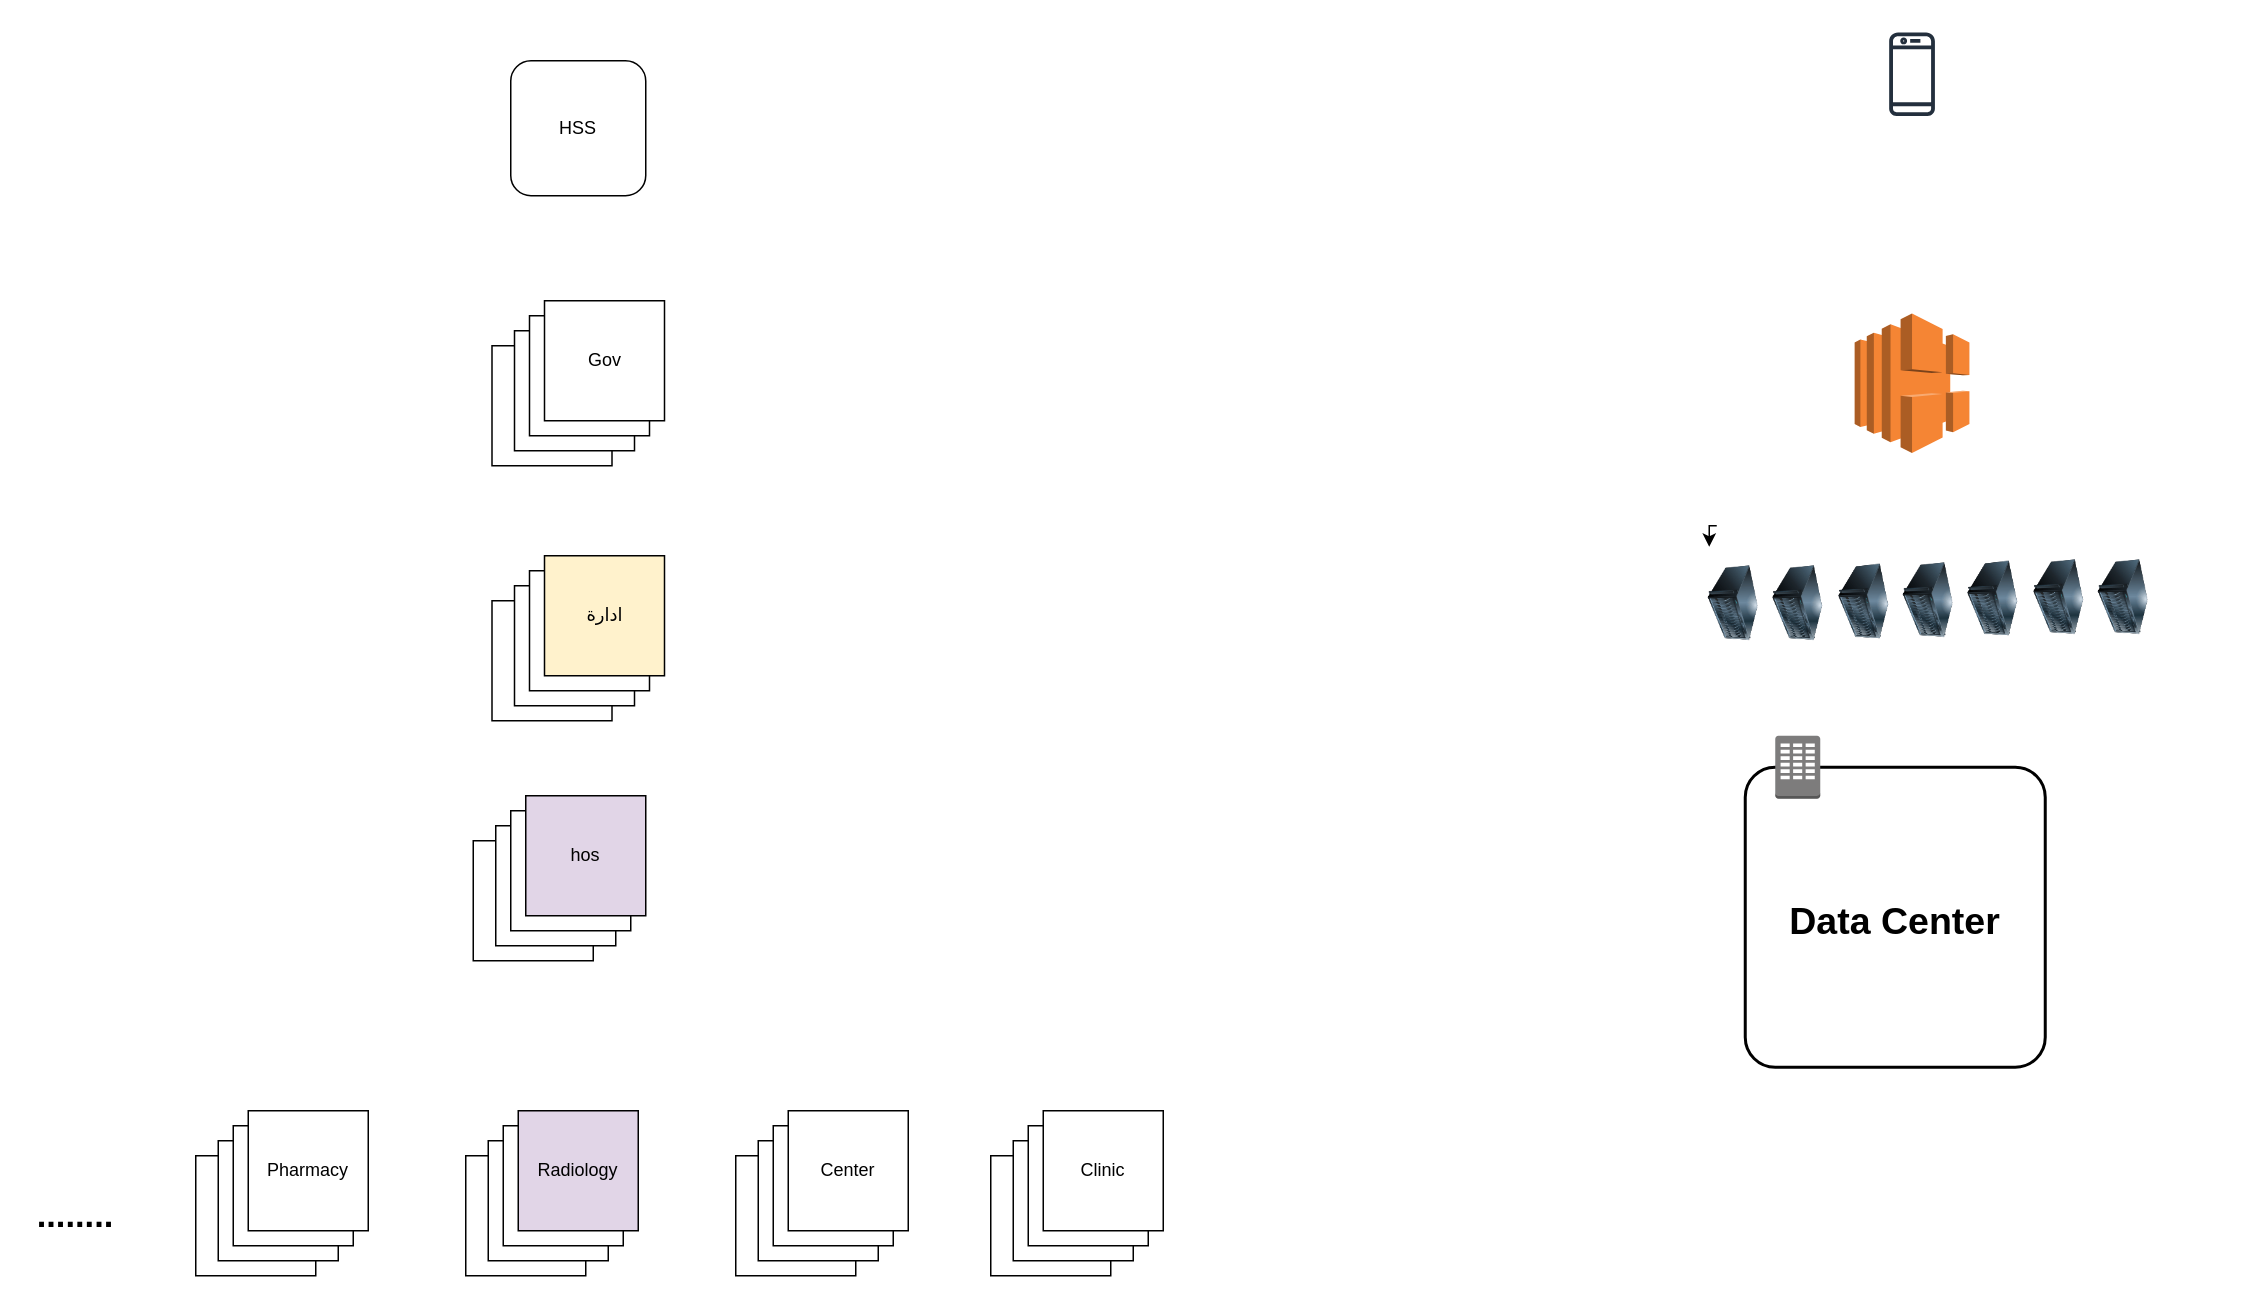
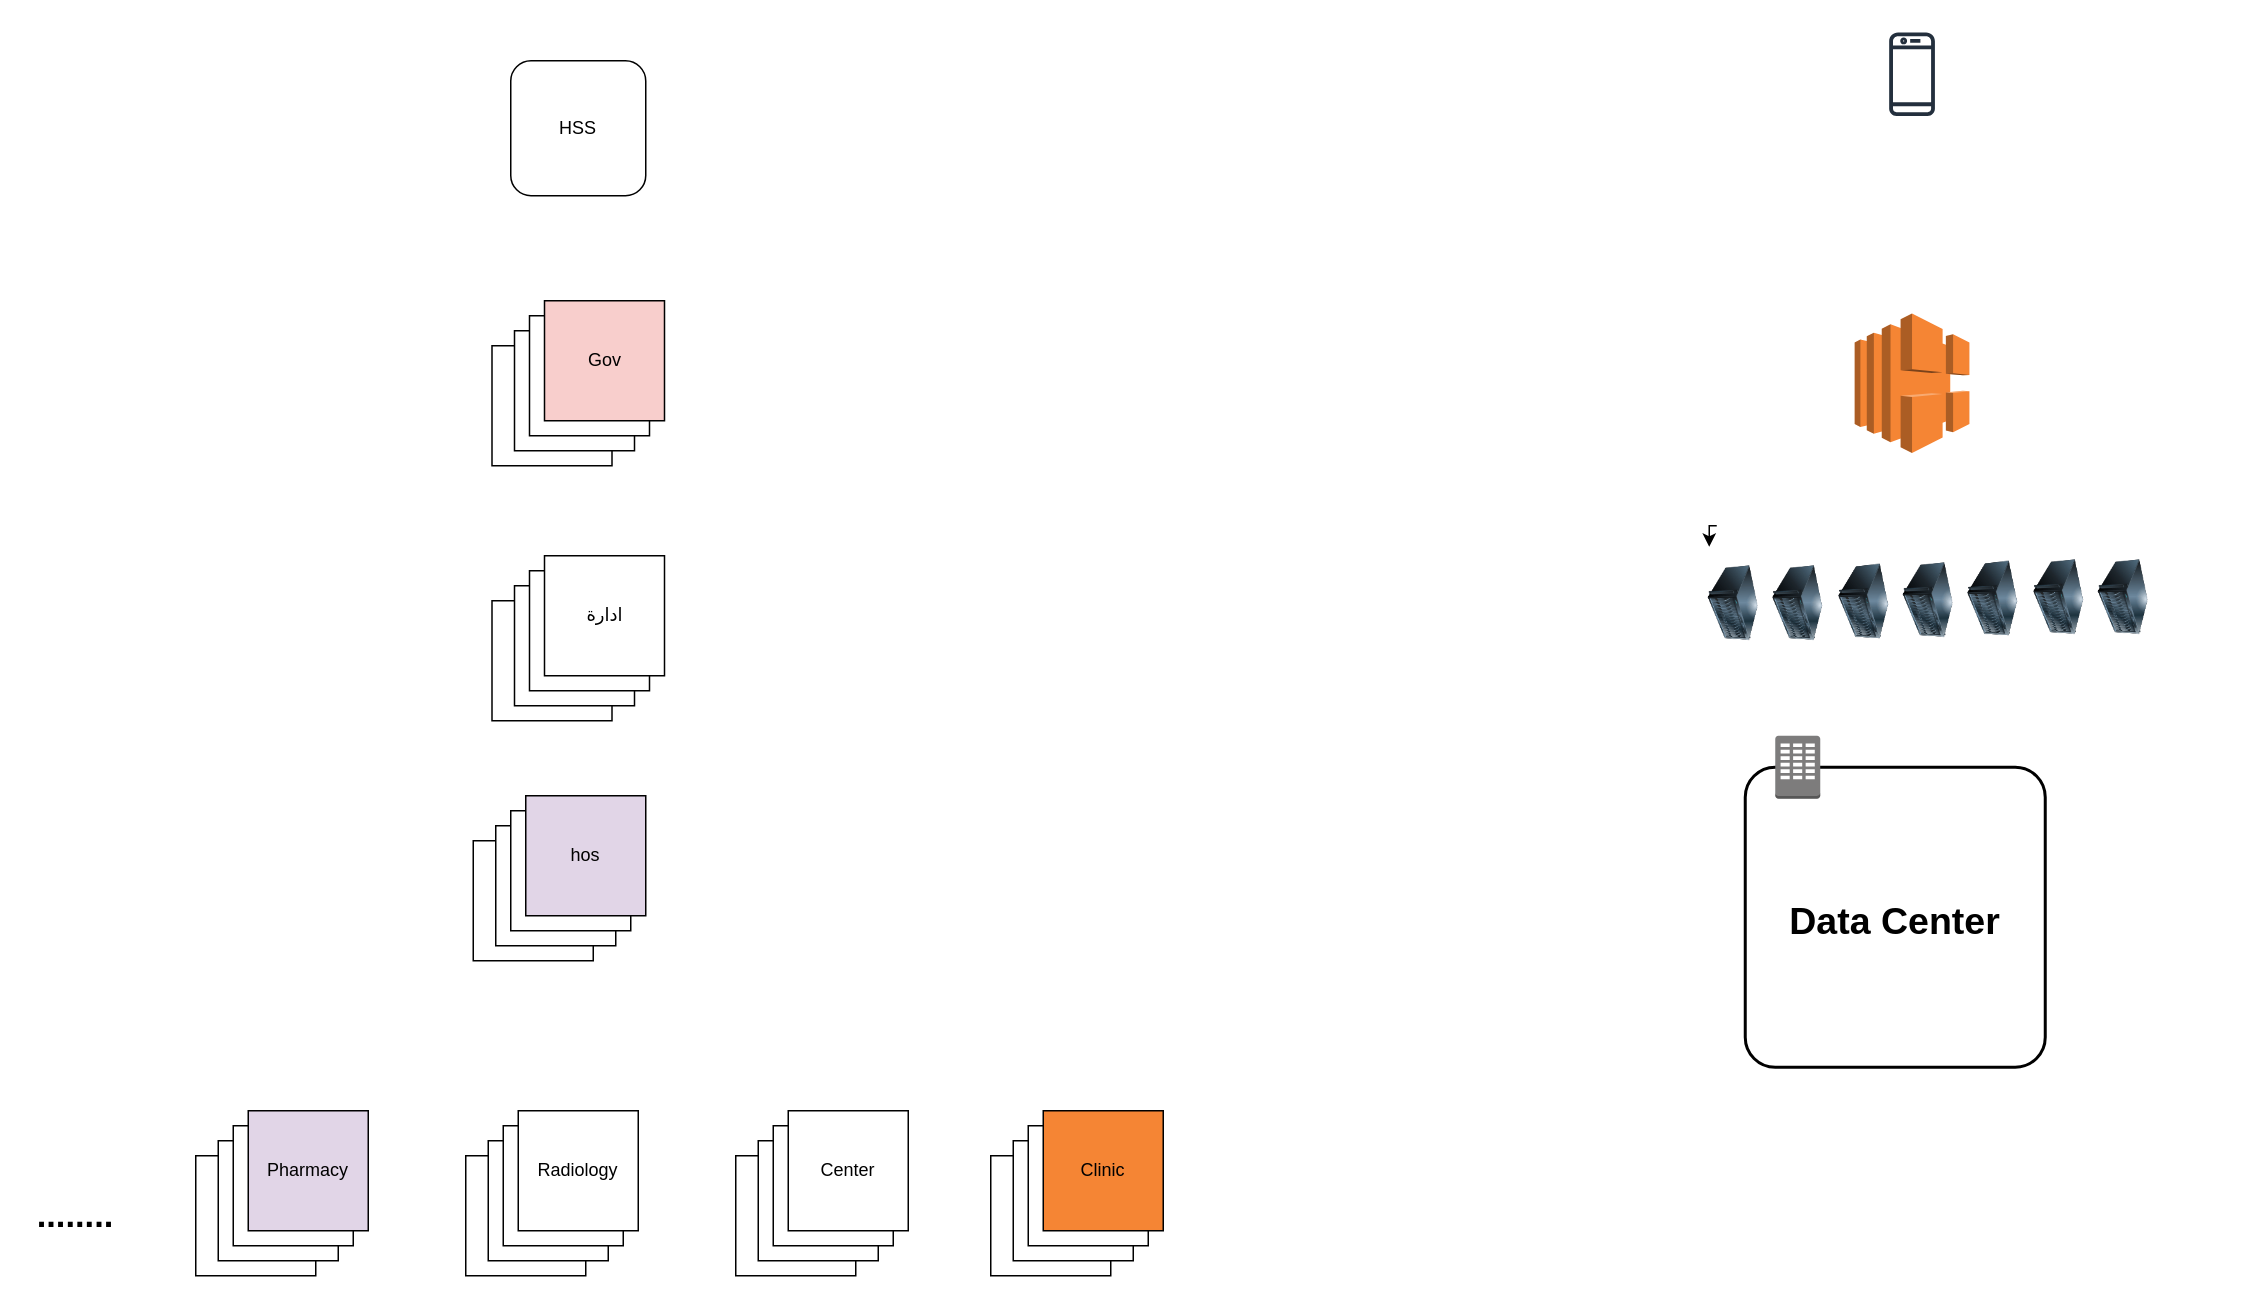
node "Gov": fillcolor #ffffff -> #f8cecc
node "ادارة": fillcolor #fff2cc -> #ffffff
node "Pharmacy": fillcolor #ffffff -> #e1d5e7
node "Radiology": fillcolor #e1d5e7 -> #ffffff
node "Clinic": fillcolor #ffffff -> #f58534
